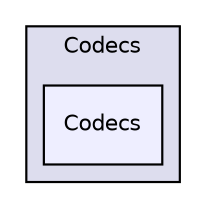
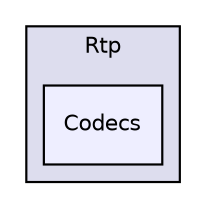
cluster "Codecs": label "Codecs" -> "Rtp"
